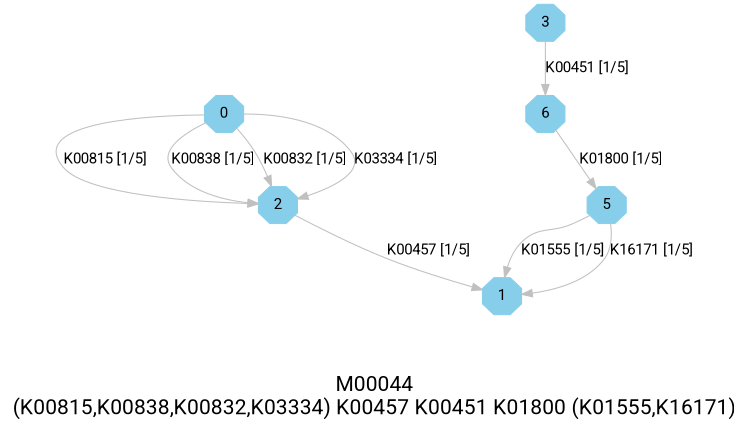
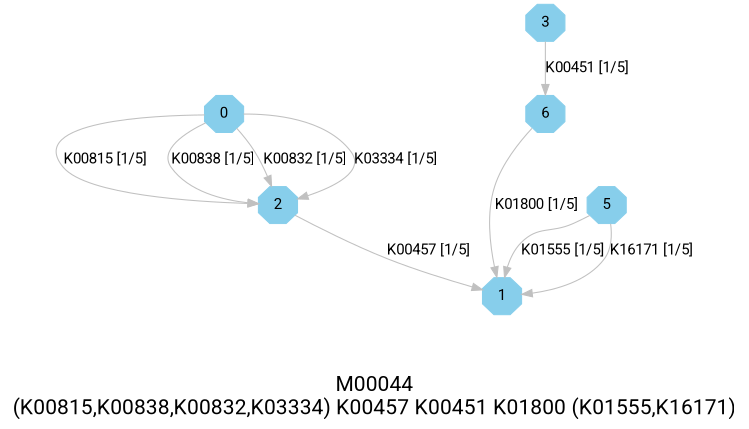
edge "6" -> "5": now "6" -> "1"
